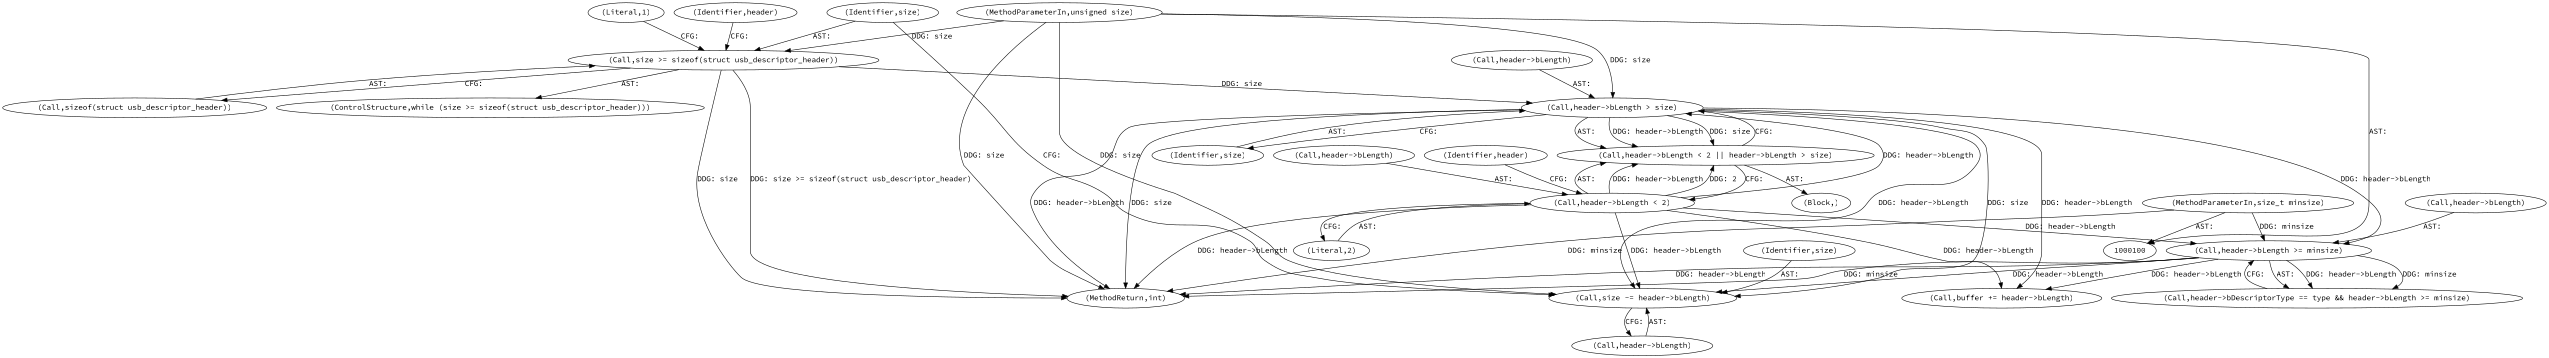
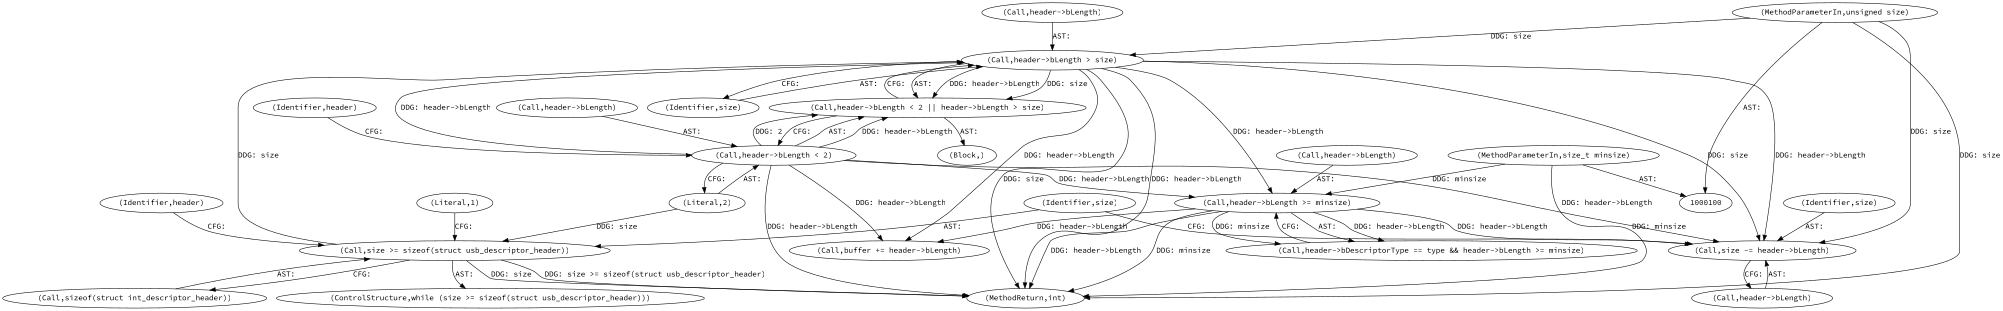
edge "(MethodParameterIn,unsigned size)" -> "(Call,size >= sizeof(struct usb_descriptor_header))": now "(Literal,2)" -> "(Call,size >= sizeof(struct usb_descriptor_header))"
node "(Call,sizeof(struct usb_descriptor_header))": label "(Call,sizeof(struct usb_descriptor_header))" -> "(Call,sizeof(struct int_descriptor_header))"
